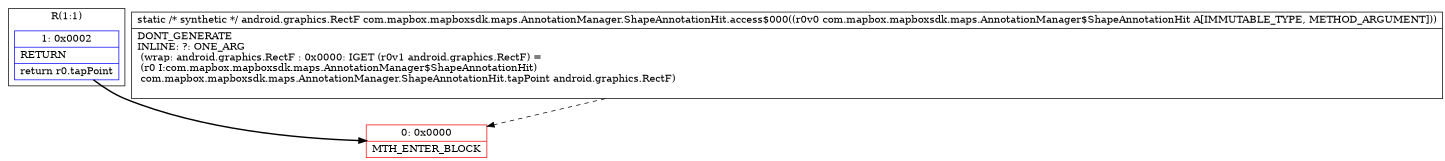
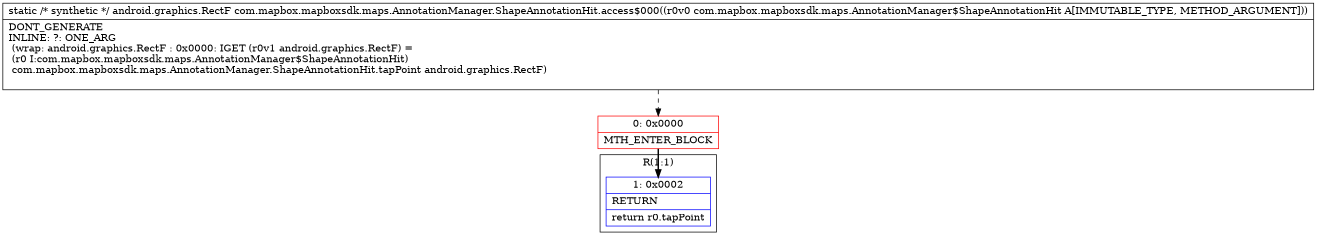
edge "1: 0x0002" -> "0: 0x0000": reversed
